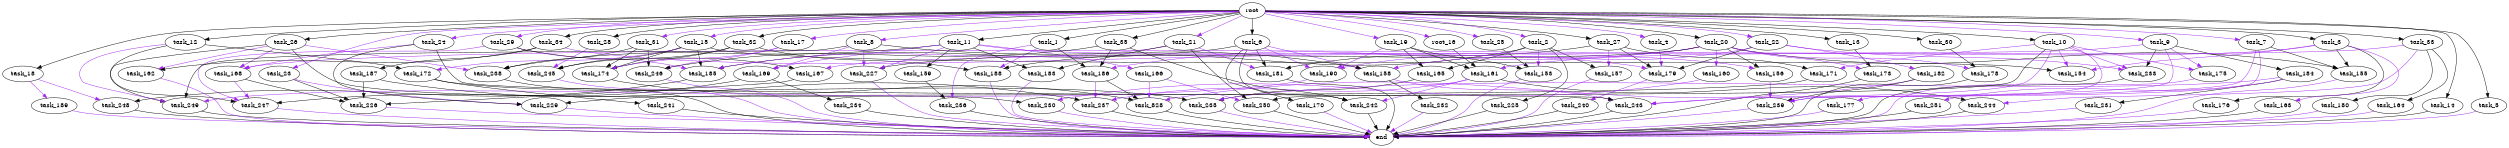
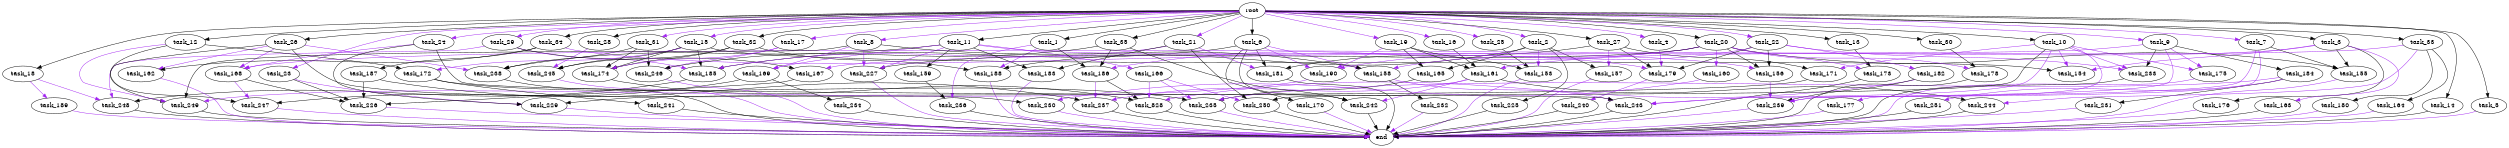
node "root_16": label "root_16" -> "task_16"
edge "task_29" -> "task_247": now "task_29" -> "task_248"
edge "task_22" -> "task_156": added
edge "task_166" -> "task_235": added
